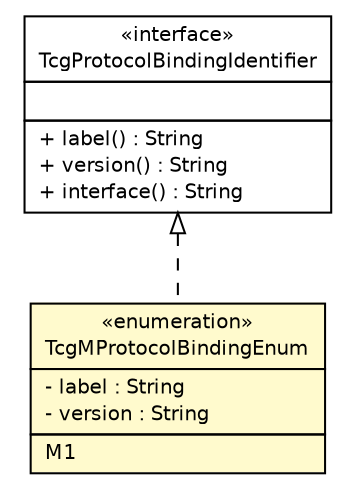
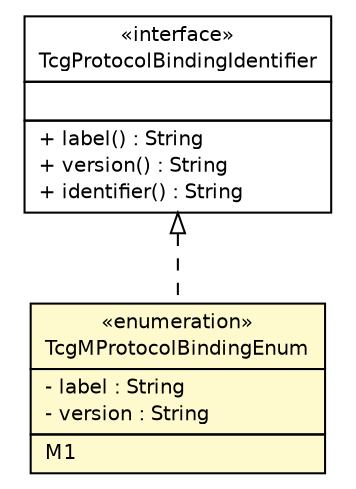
node "TcgProtocolBindingIdentifier": text "+ interface() : String" -> "+ identifier() : String"
